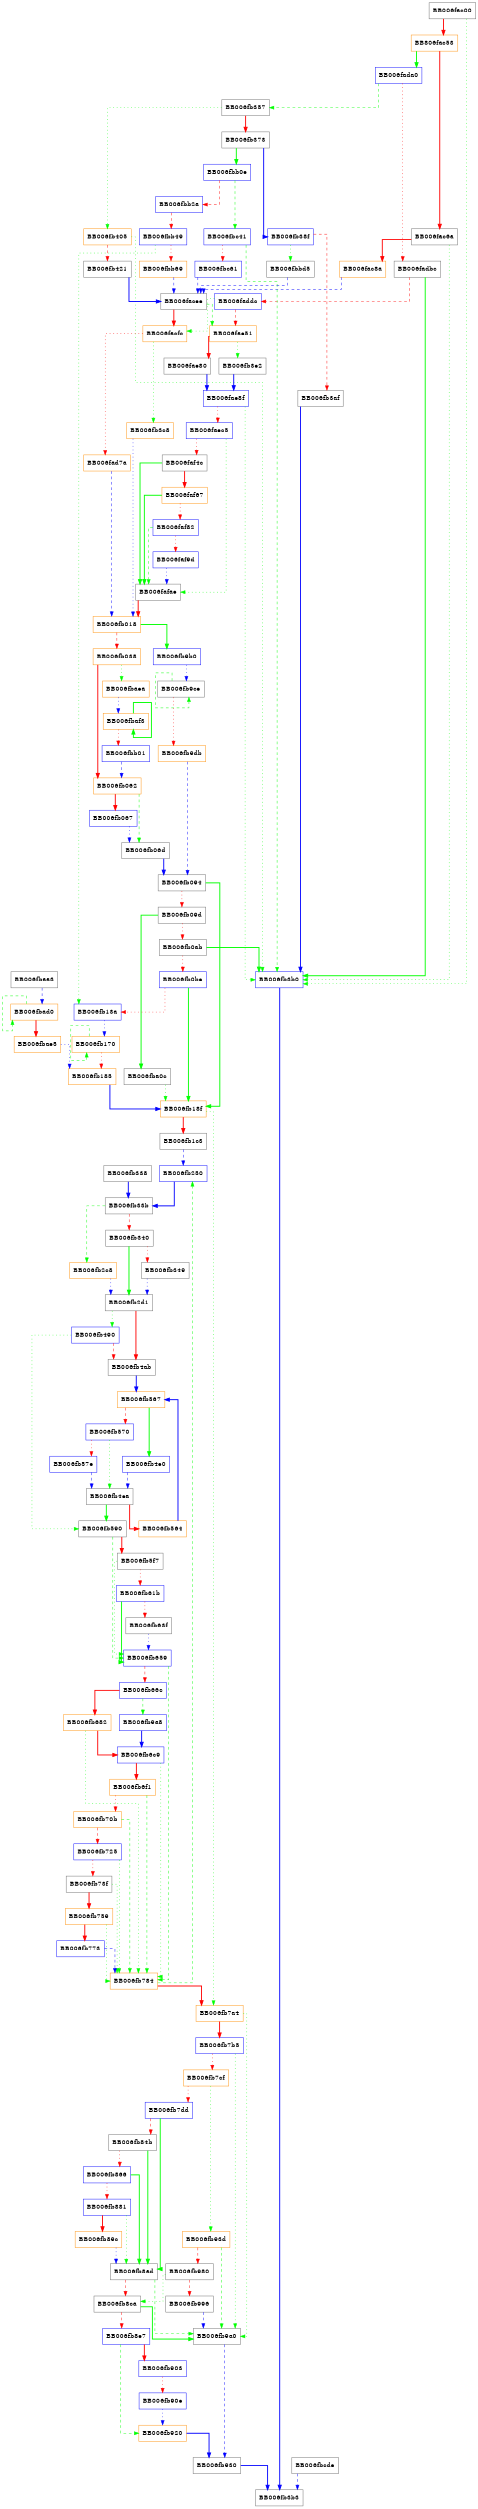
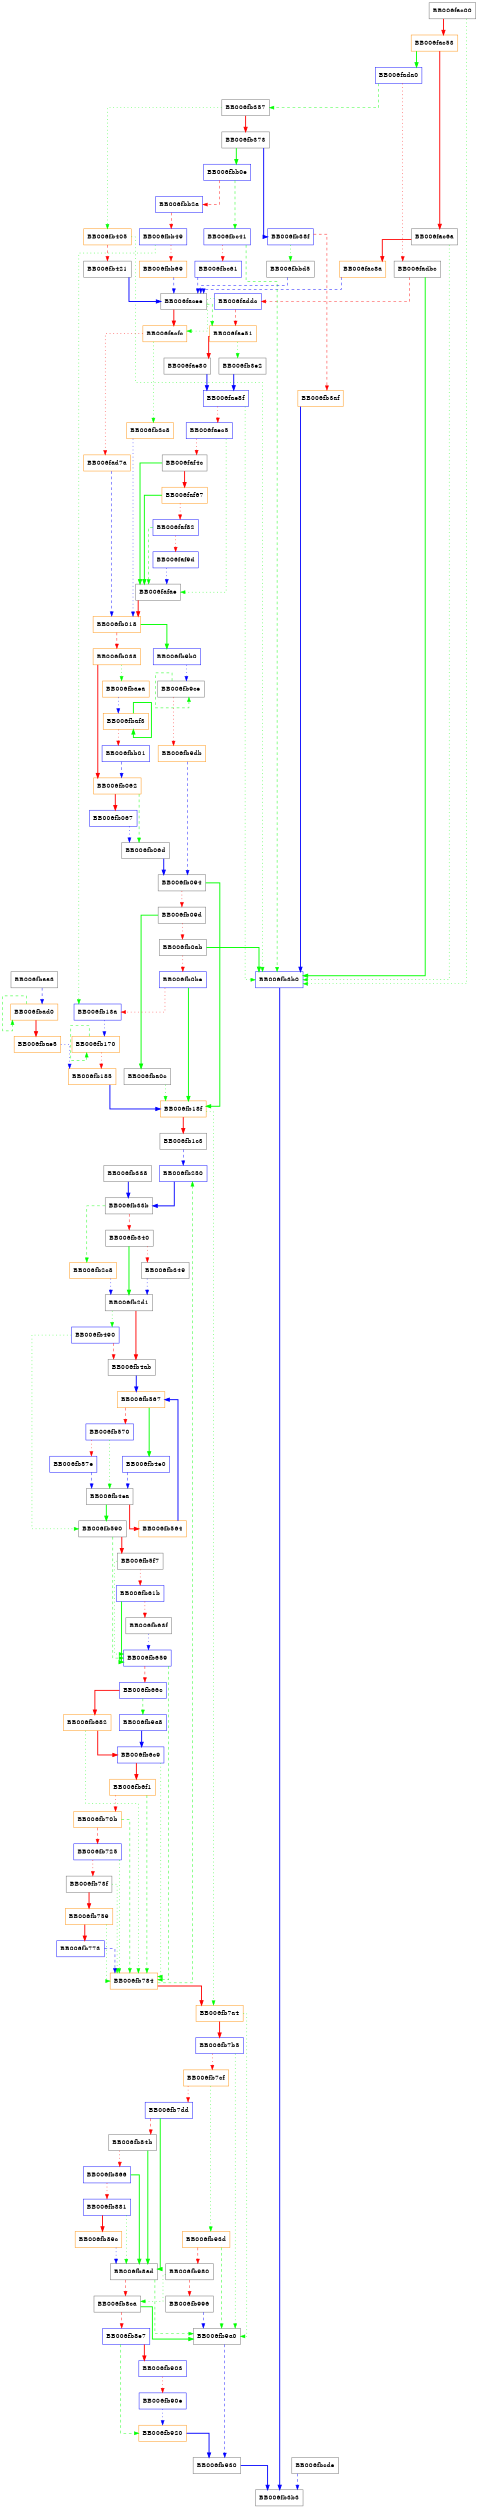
node "BB806fac53": label "BB806fac53" -> "BB006fac53"
node "BB006fb3af": color gray40 -> darkorange
